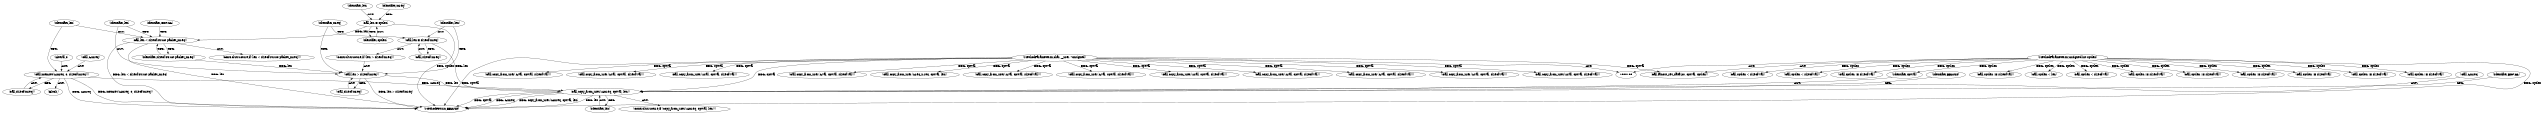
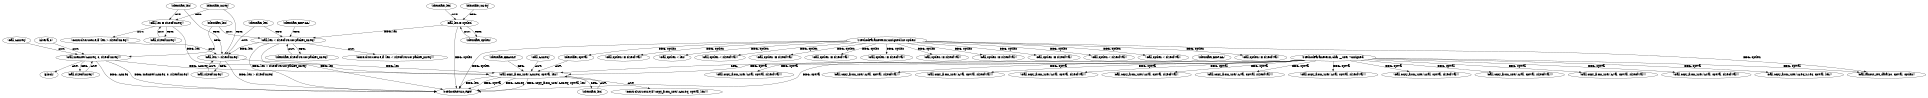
edge "(Identifier,sizeof(struct packet_mreq))" -> "(Call,len < sizeof(struct packet_mreq))": label "CFG: " -> "AST: "
edge "(Identifier,sizeof(struct packet_mreq))" -> "(Call,len > sizeof(mreq))": now "(Call,len < sizeof(struct packet_mreq))" -> "(Call,len > sizeof(mreq))"
edge "(MethodParameterIn,unsigned int optlen)" -> "(Call,fanout_set_data(po, optval, optlen))": label "AST: " -> "DDG: optlen"
node "1000100": removed
node "(MethodReturn,EFAULT)": label "(MethodReturn,EFAULT)" -> "(MethodReturn,RET)"
